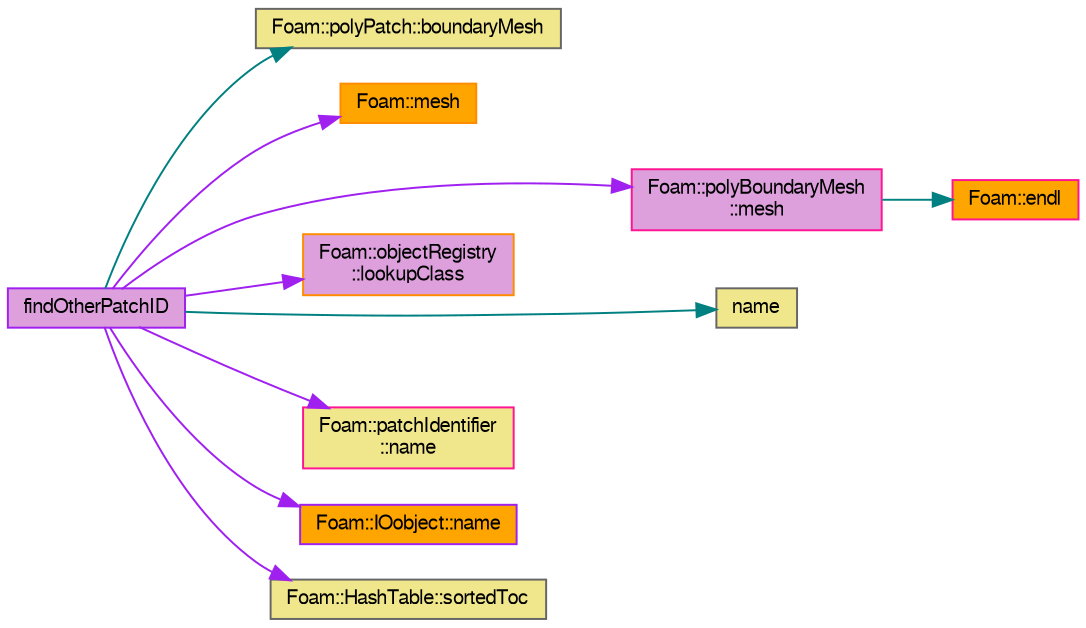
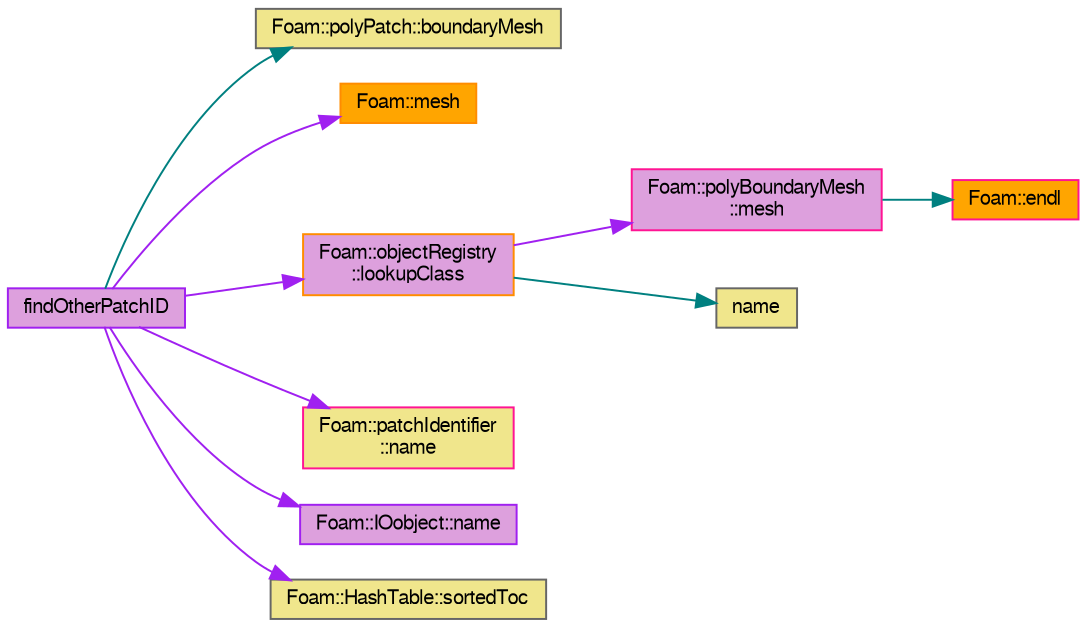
edge "findOtherPatchID" -> "Foam::polyBoundaryMesh ::mesh": now "Foam::objectRegistry ::lookupClass" -> "Foam::polyBoundaryMesh ::mesh"
edge "findOtherPatchID" -> "name": now "Foam::objectRegistry ::lookupClass" -> "name"
node "Foam::IOobject::name": fillcolor orange -> plum
